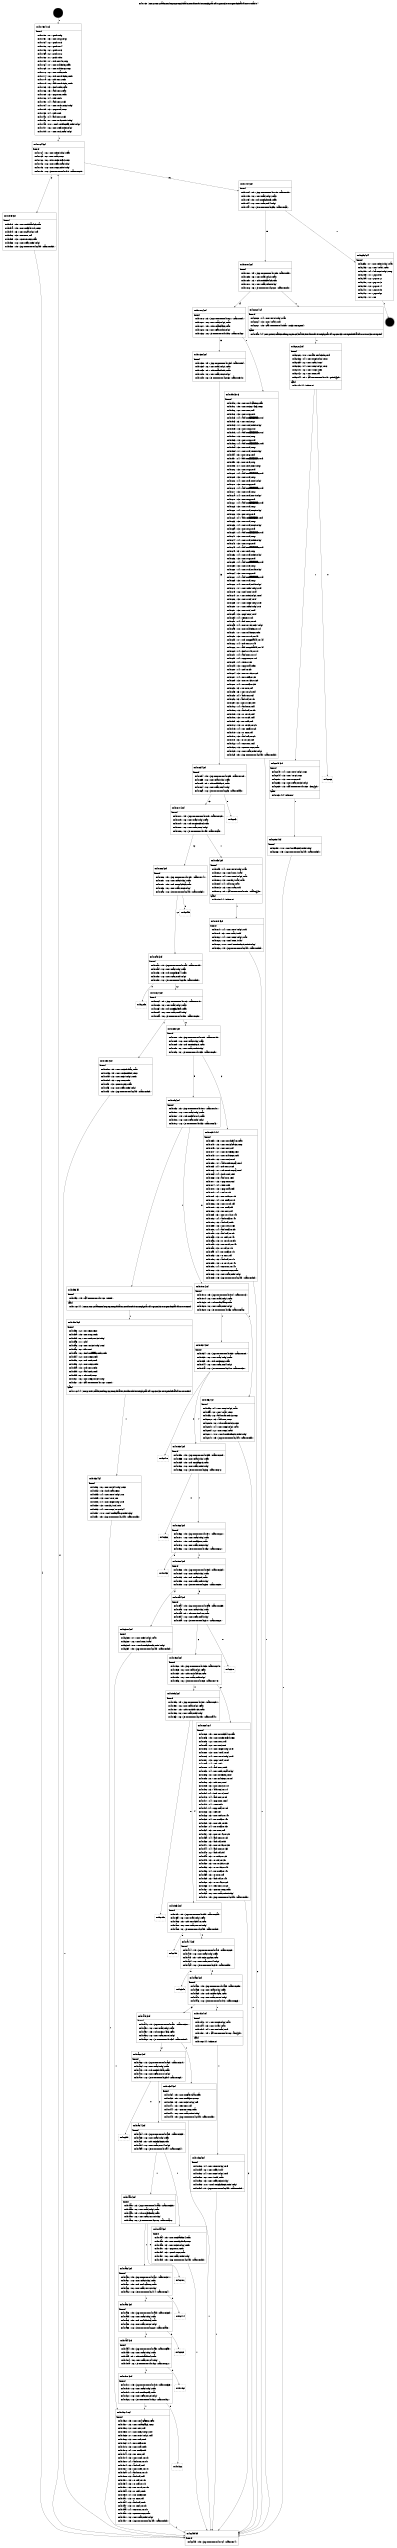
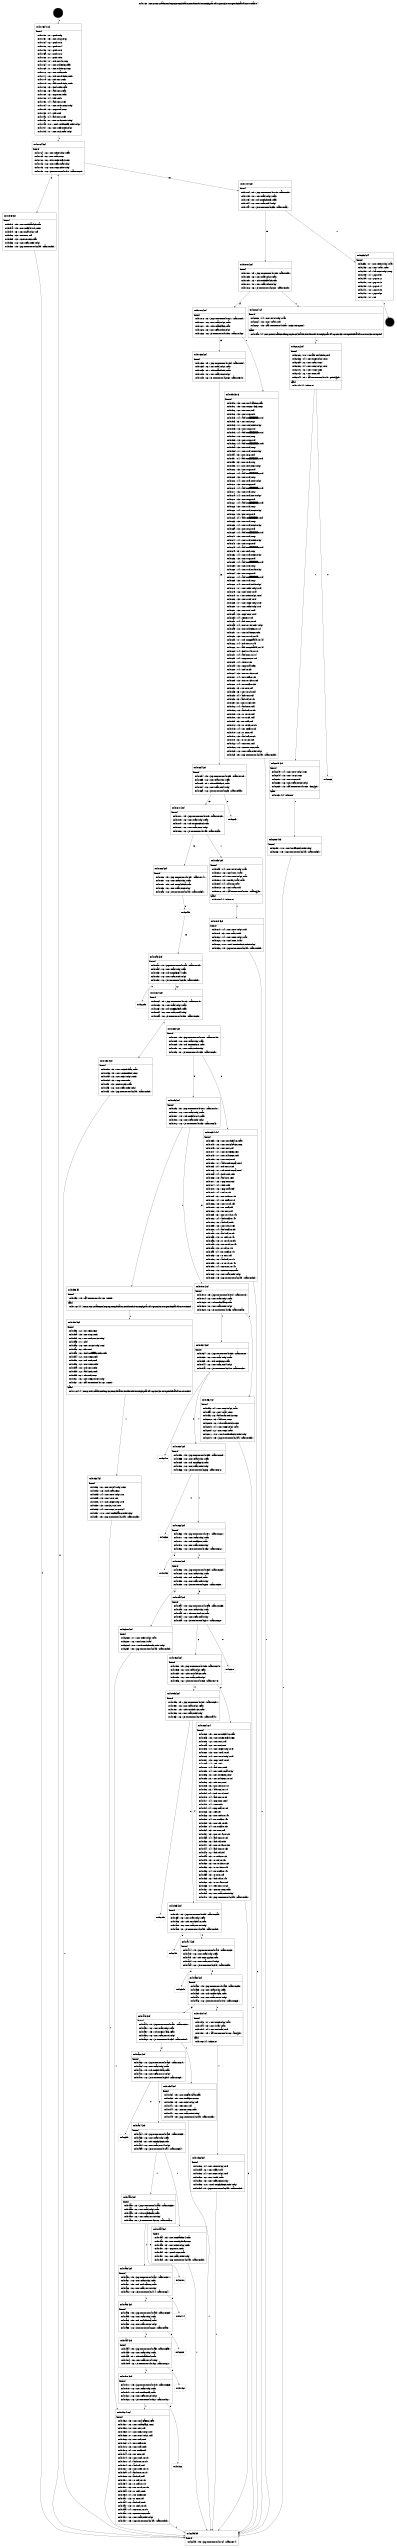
edge "0x40188c [28]" -> "0x4018a8 [28]": now "0x4024bb" -> "0x4018a8 [28]"
edge "0x4018c4 [28]" -> "0x4018e0 [28]": removed, label "11"
